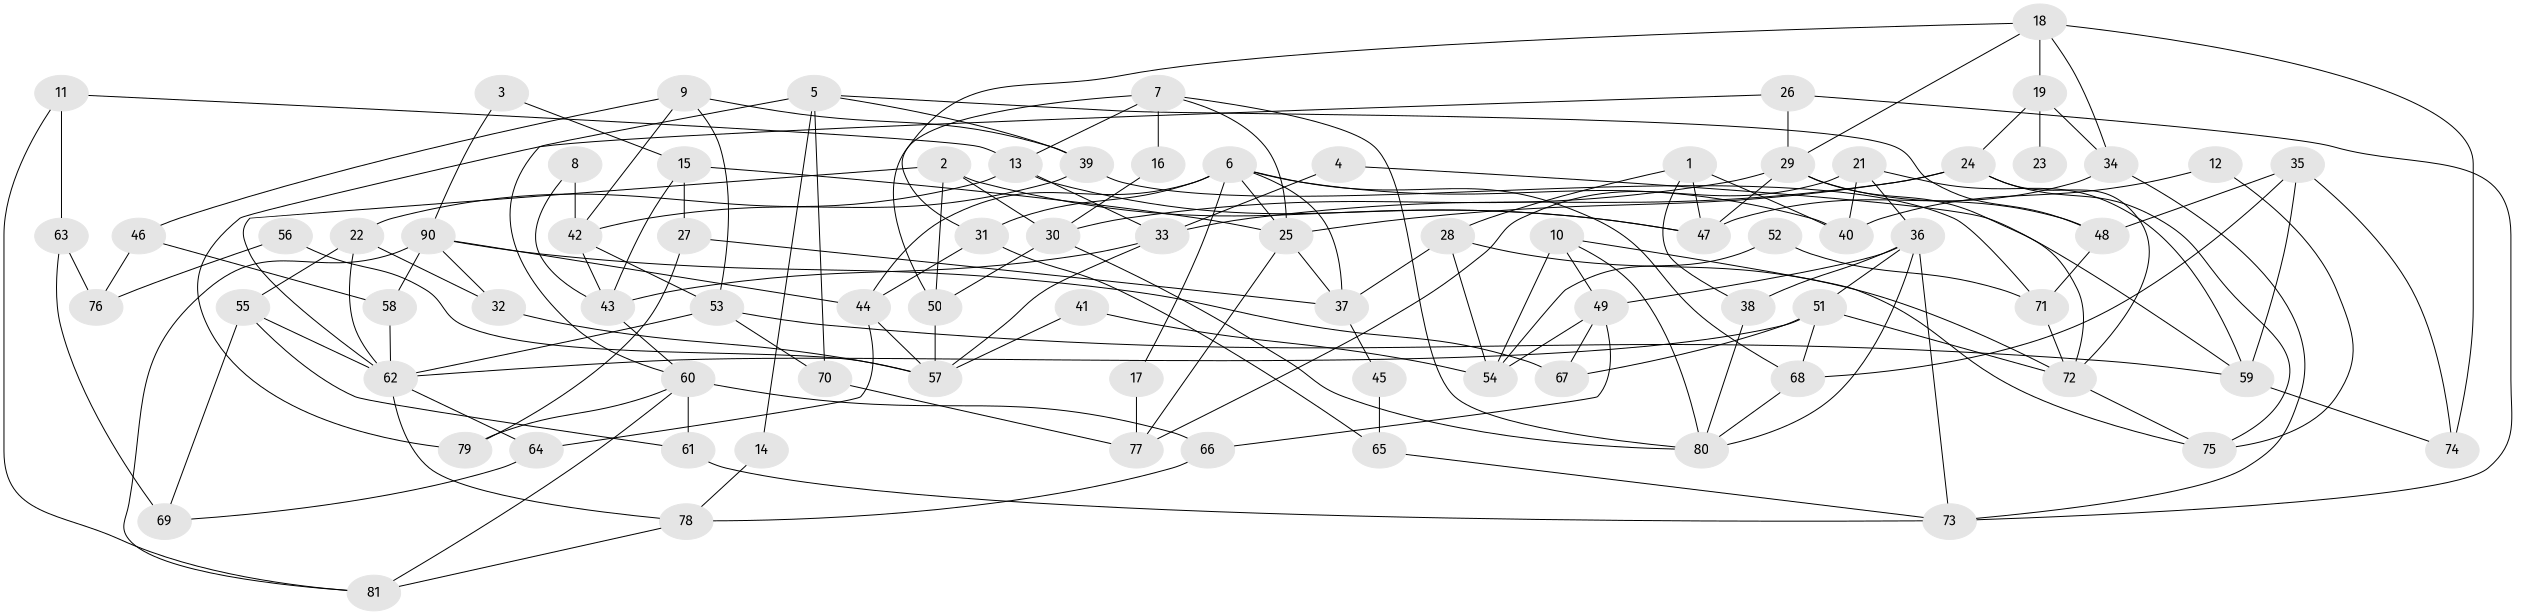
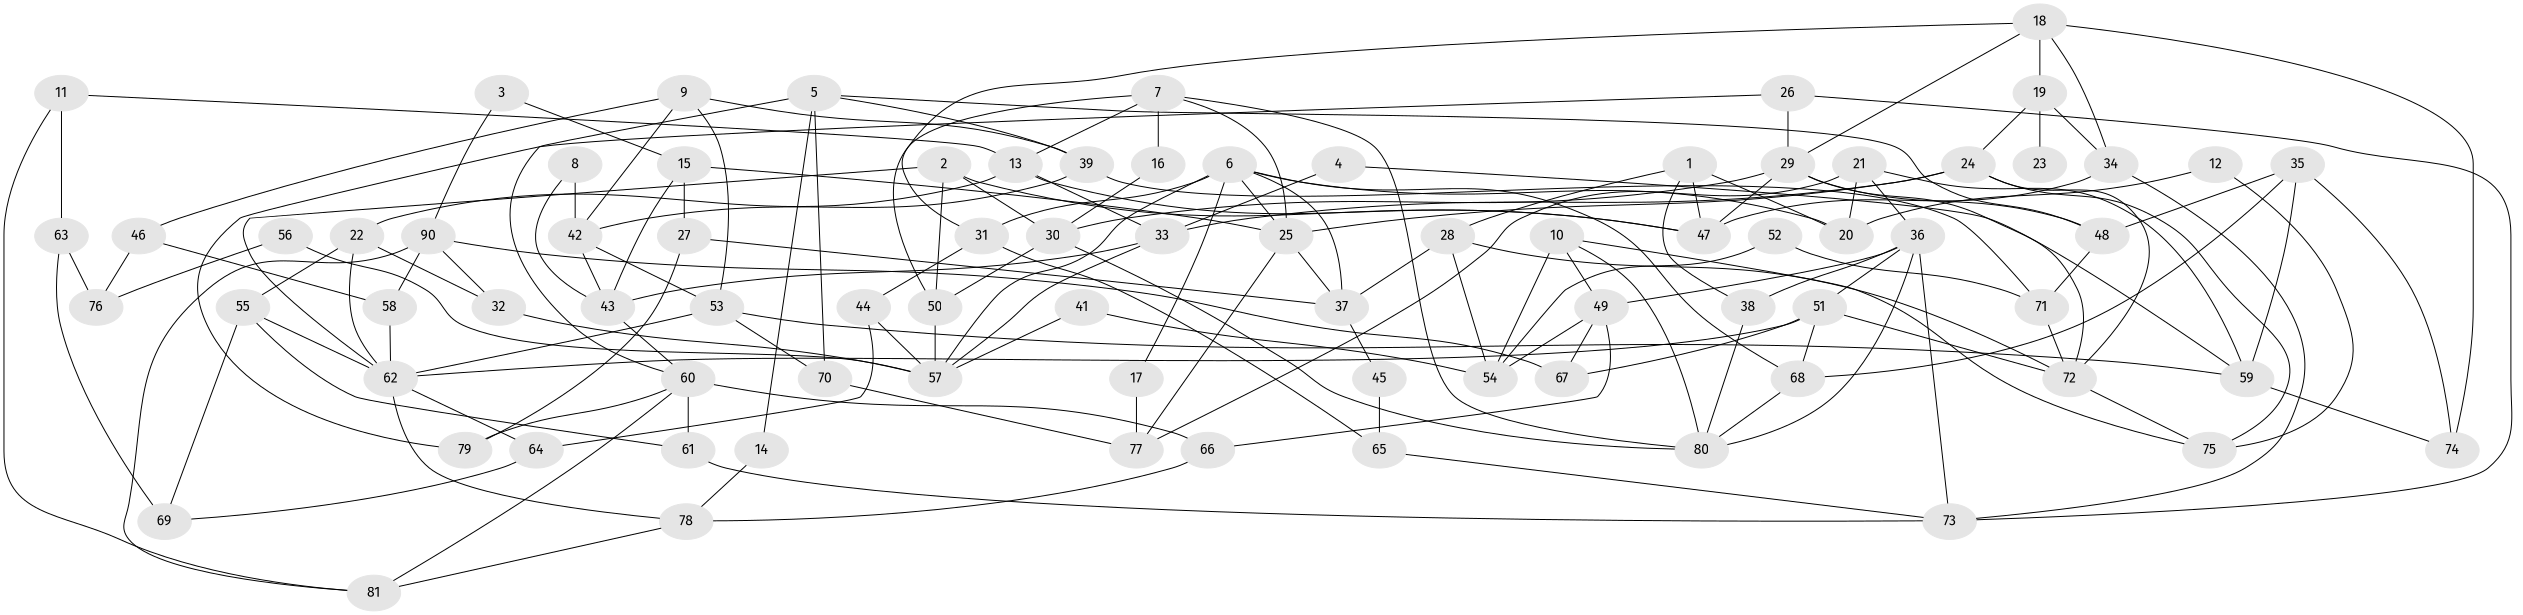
edge "6" -- "44": now "6" -- "57"
node "40": label "40" -> "20"
edge "90" -- "44": removed
